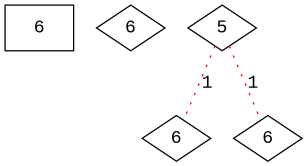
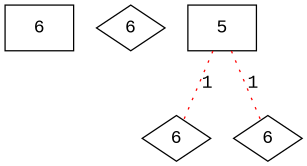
node "5": shape diamond -> box
